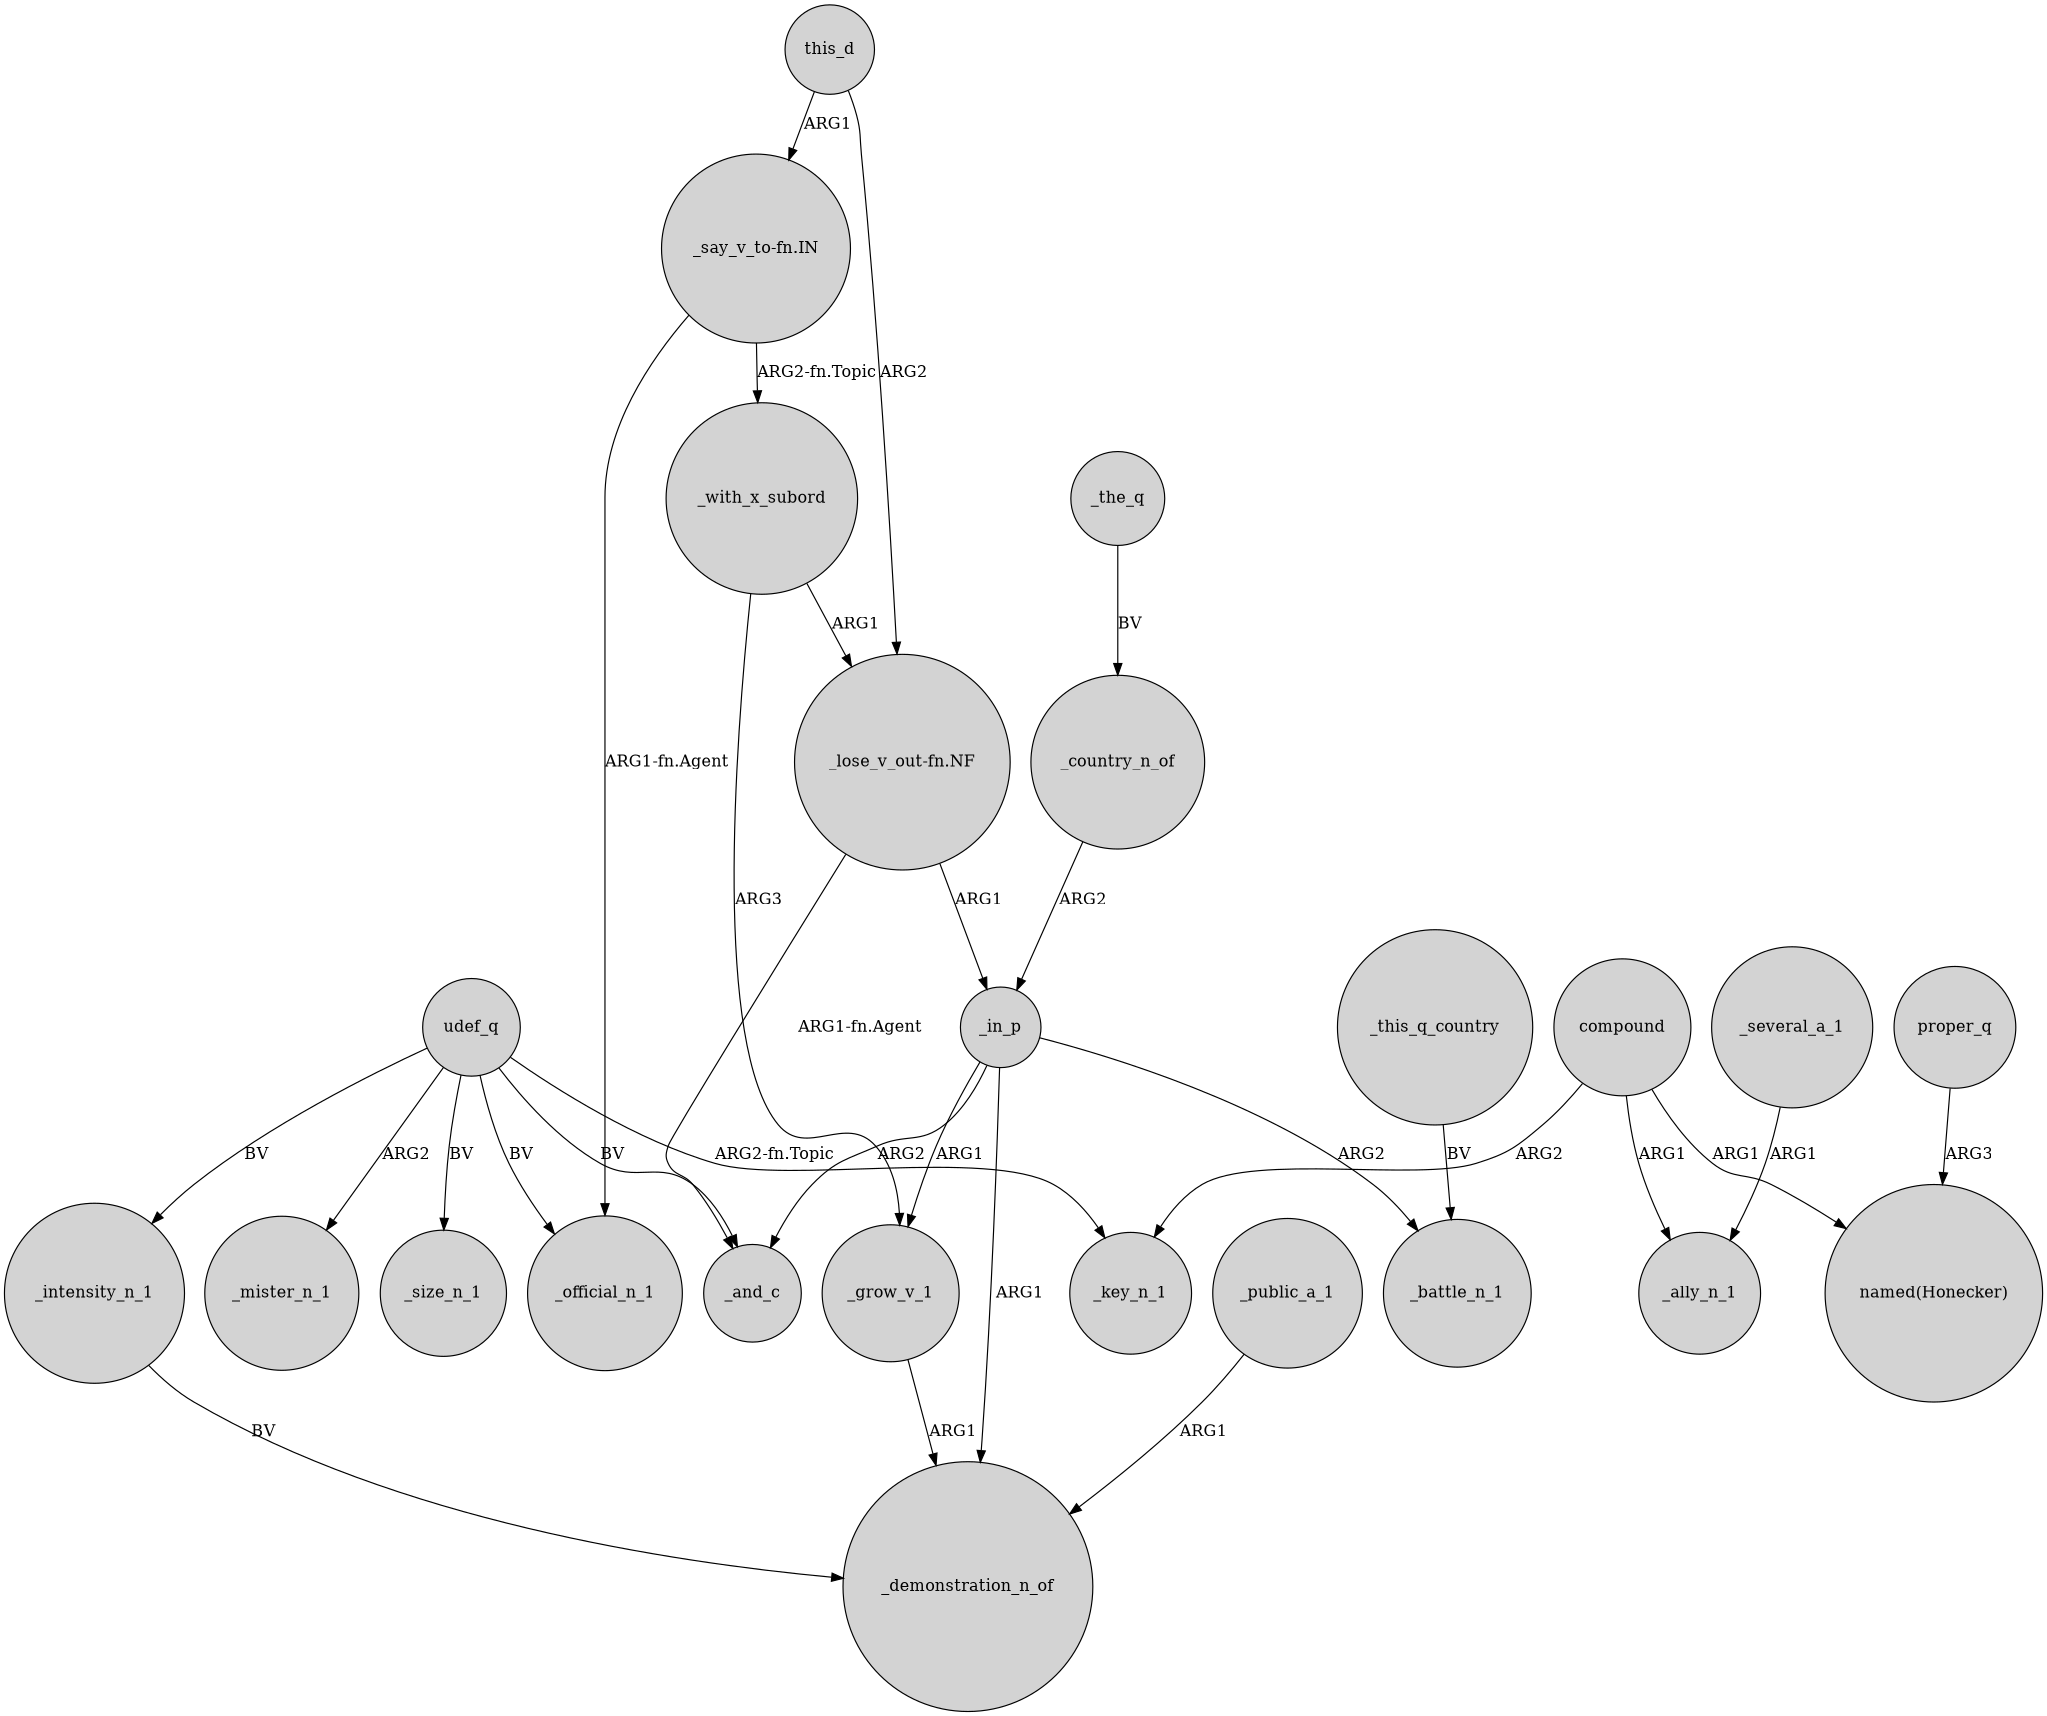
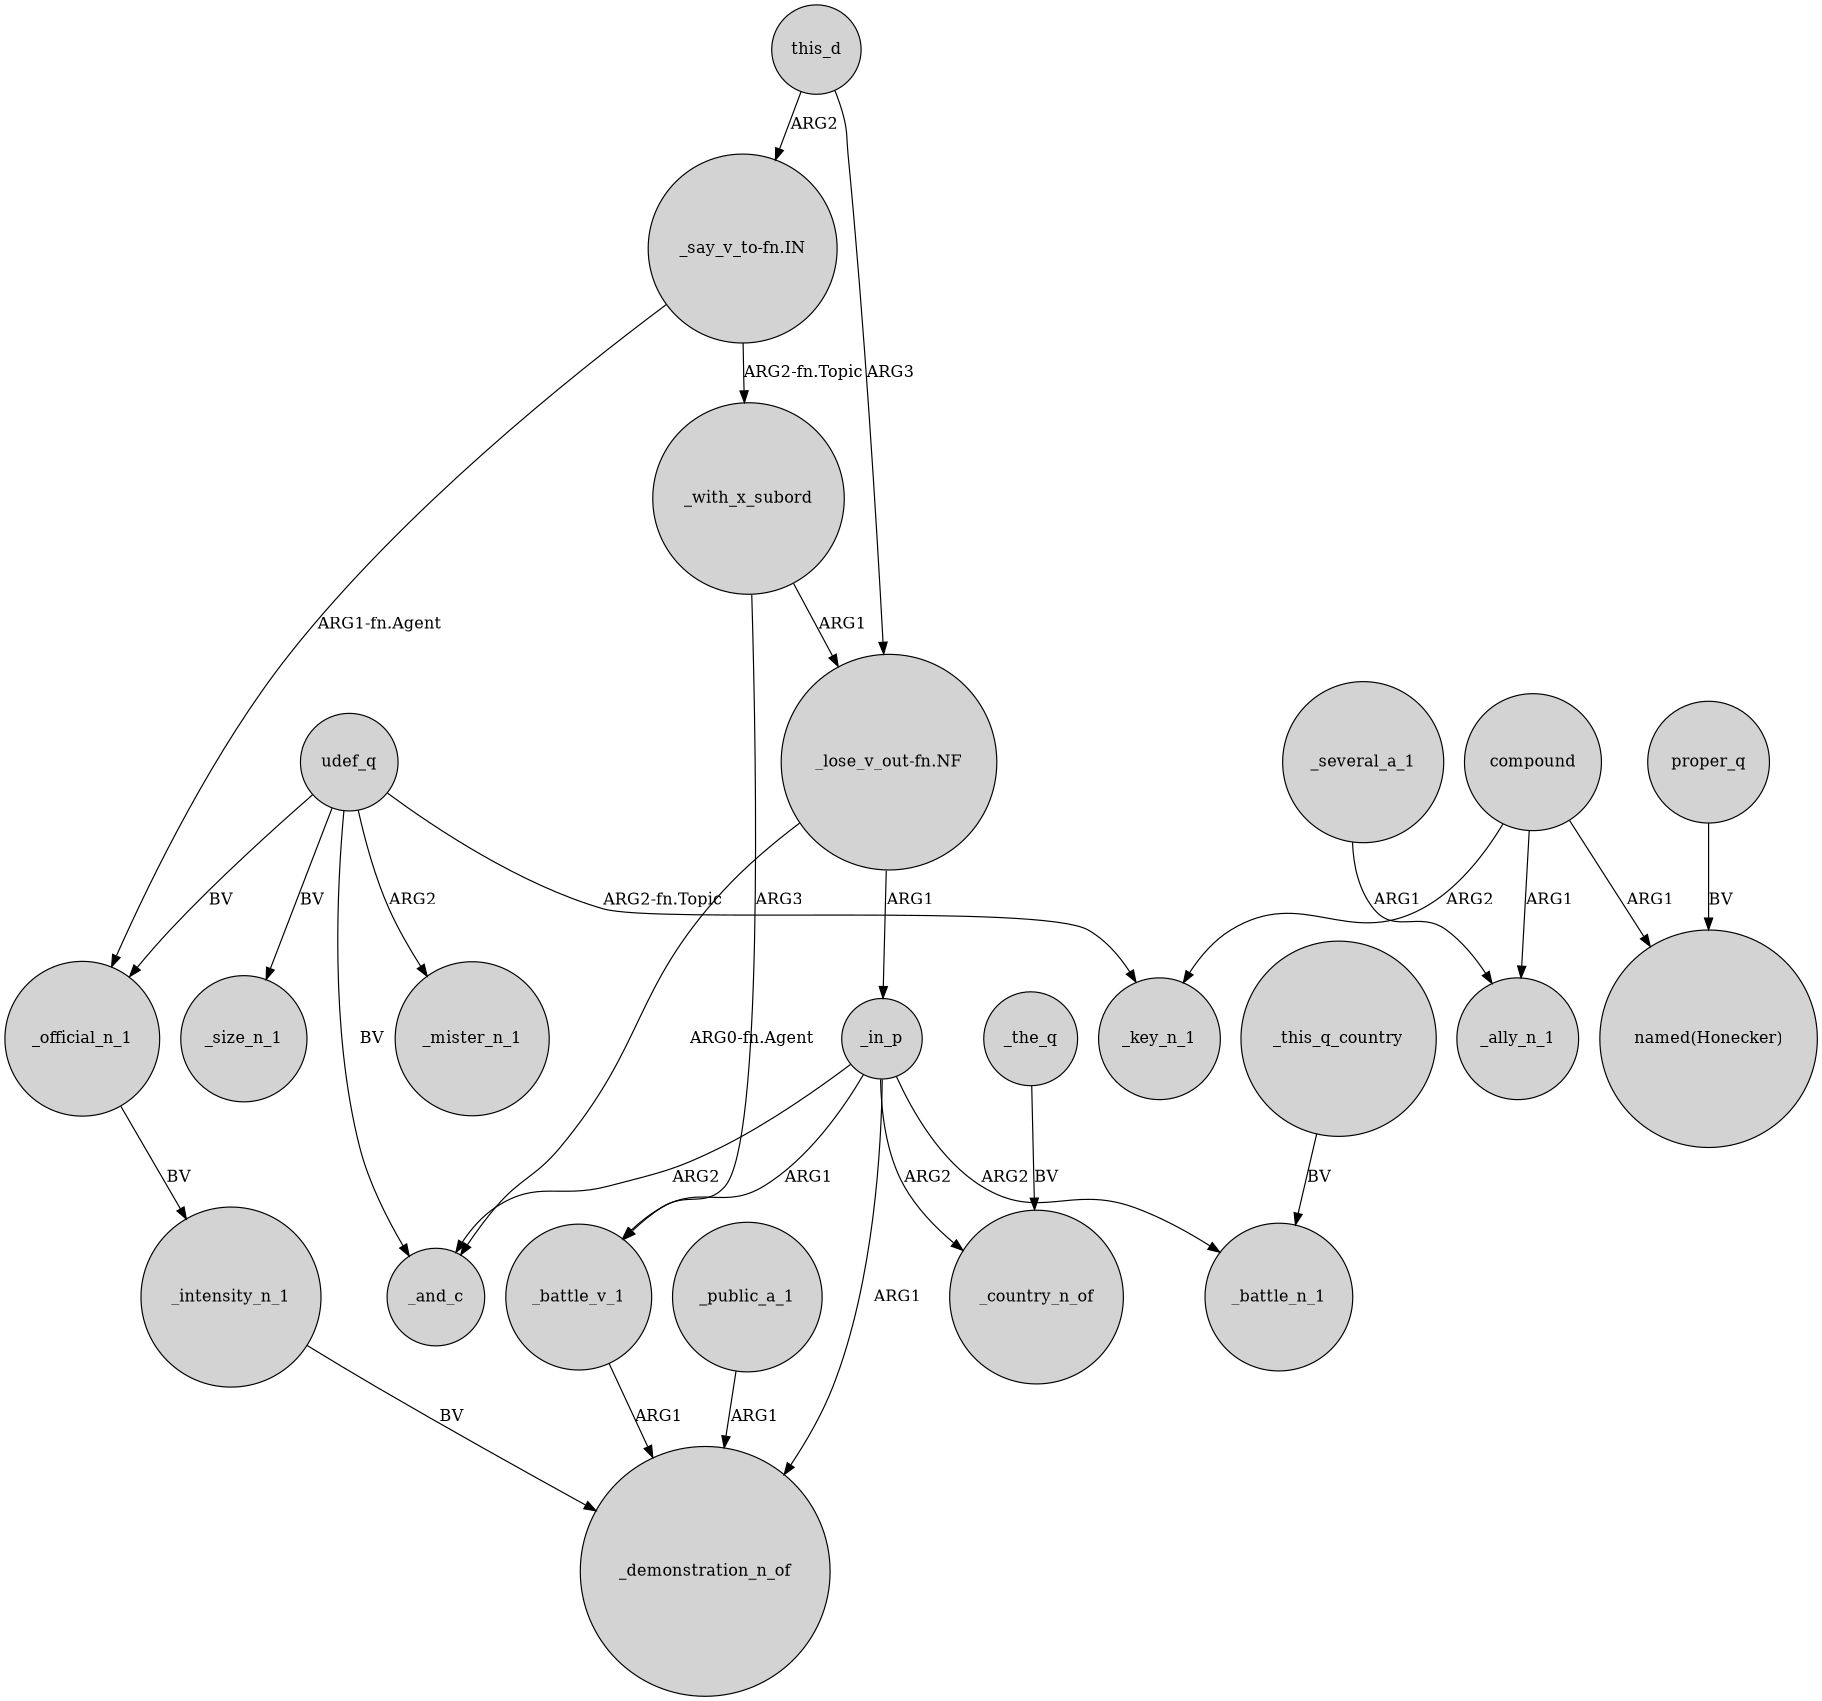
edge "this_d" -> "_say_v_to-fn.IN": label "ARG1" -> "ARG2"
edge "this_d" -> "_lose_v_out-fn.NF": label "ARG2" -> "ARG3"
edge "_country_n_of" -> "_in_p": reversed
edge "_lose_v_out-fn.NF" -> "_and_c": label "ARG1-fn.Agent" -> "ARG0-fn.Agent"
edge "udef_q" -> "_intensity_n_1": now "_official_n_1" -> "_intensity_n_1"
edge "proper_q" -> "named(Honecker)": label "ARG3" -> "BV"
node "_grow_v_1": label "_grow_v_1" -> "_battle_v_1"
